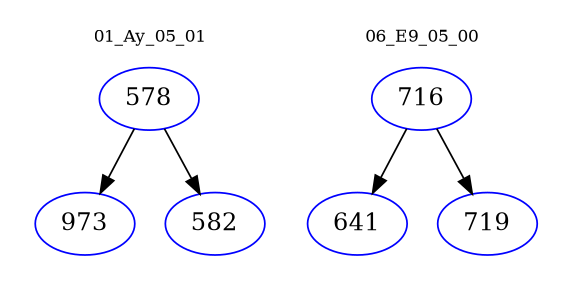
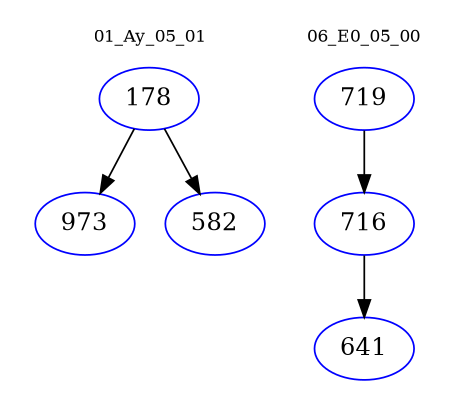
cluster "06_E9_05_00": label "06_E9_05_00" -> "06_E0_05_00"
node "578": label "578" -> "178"
edge "716" -> "719": reversed
